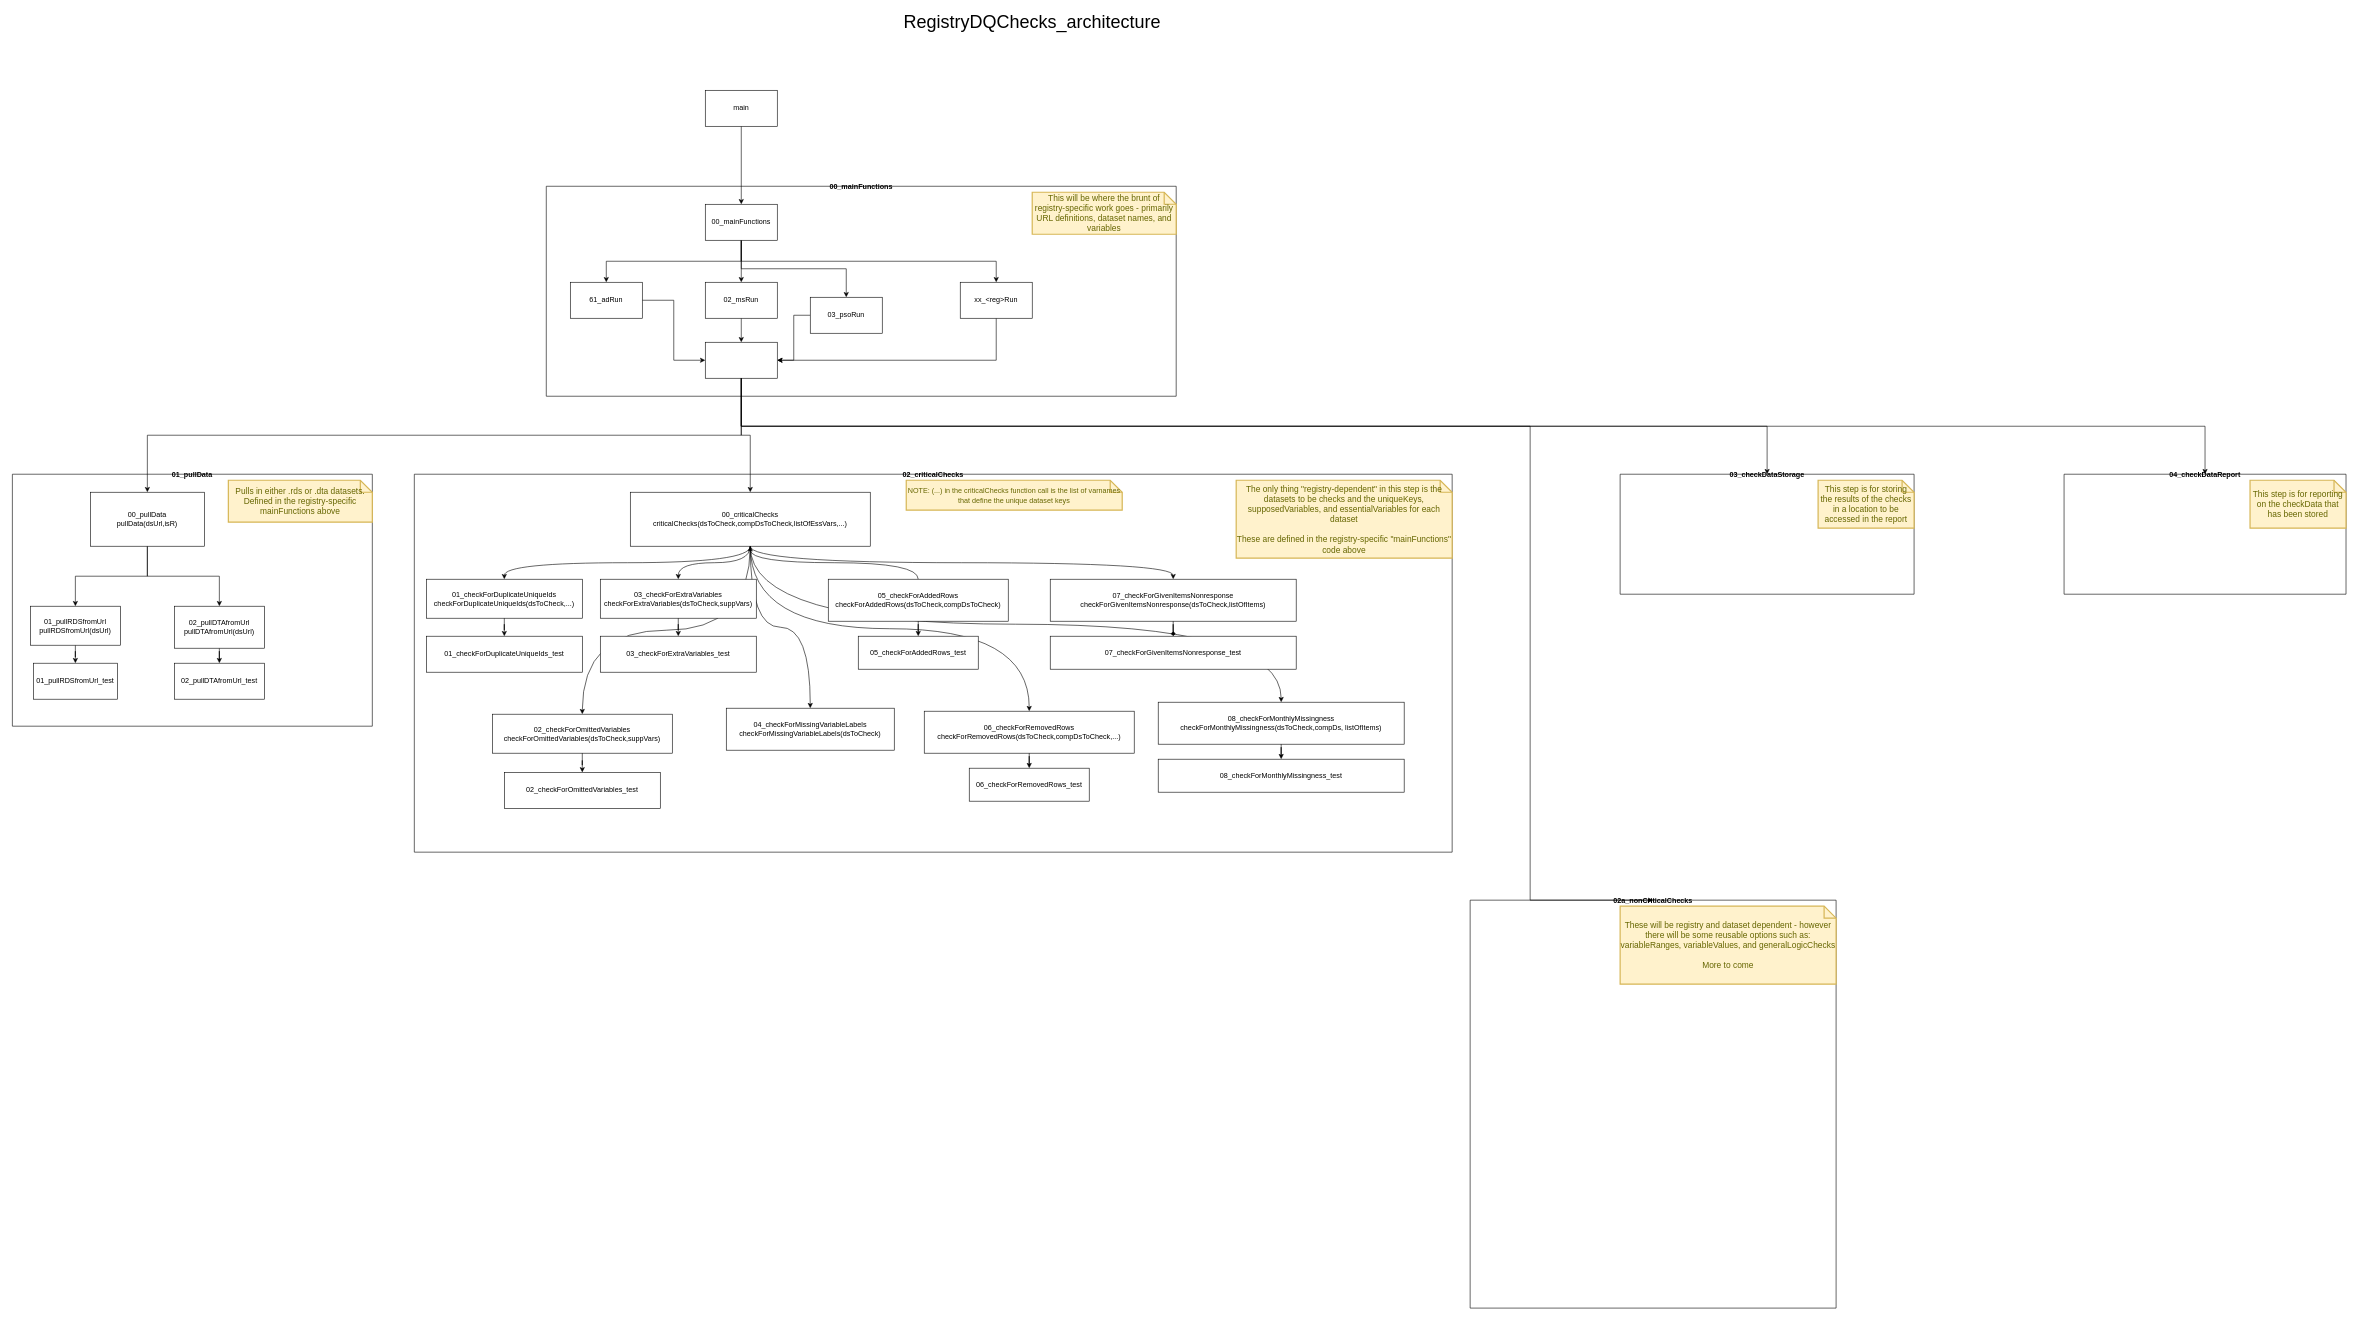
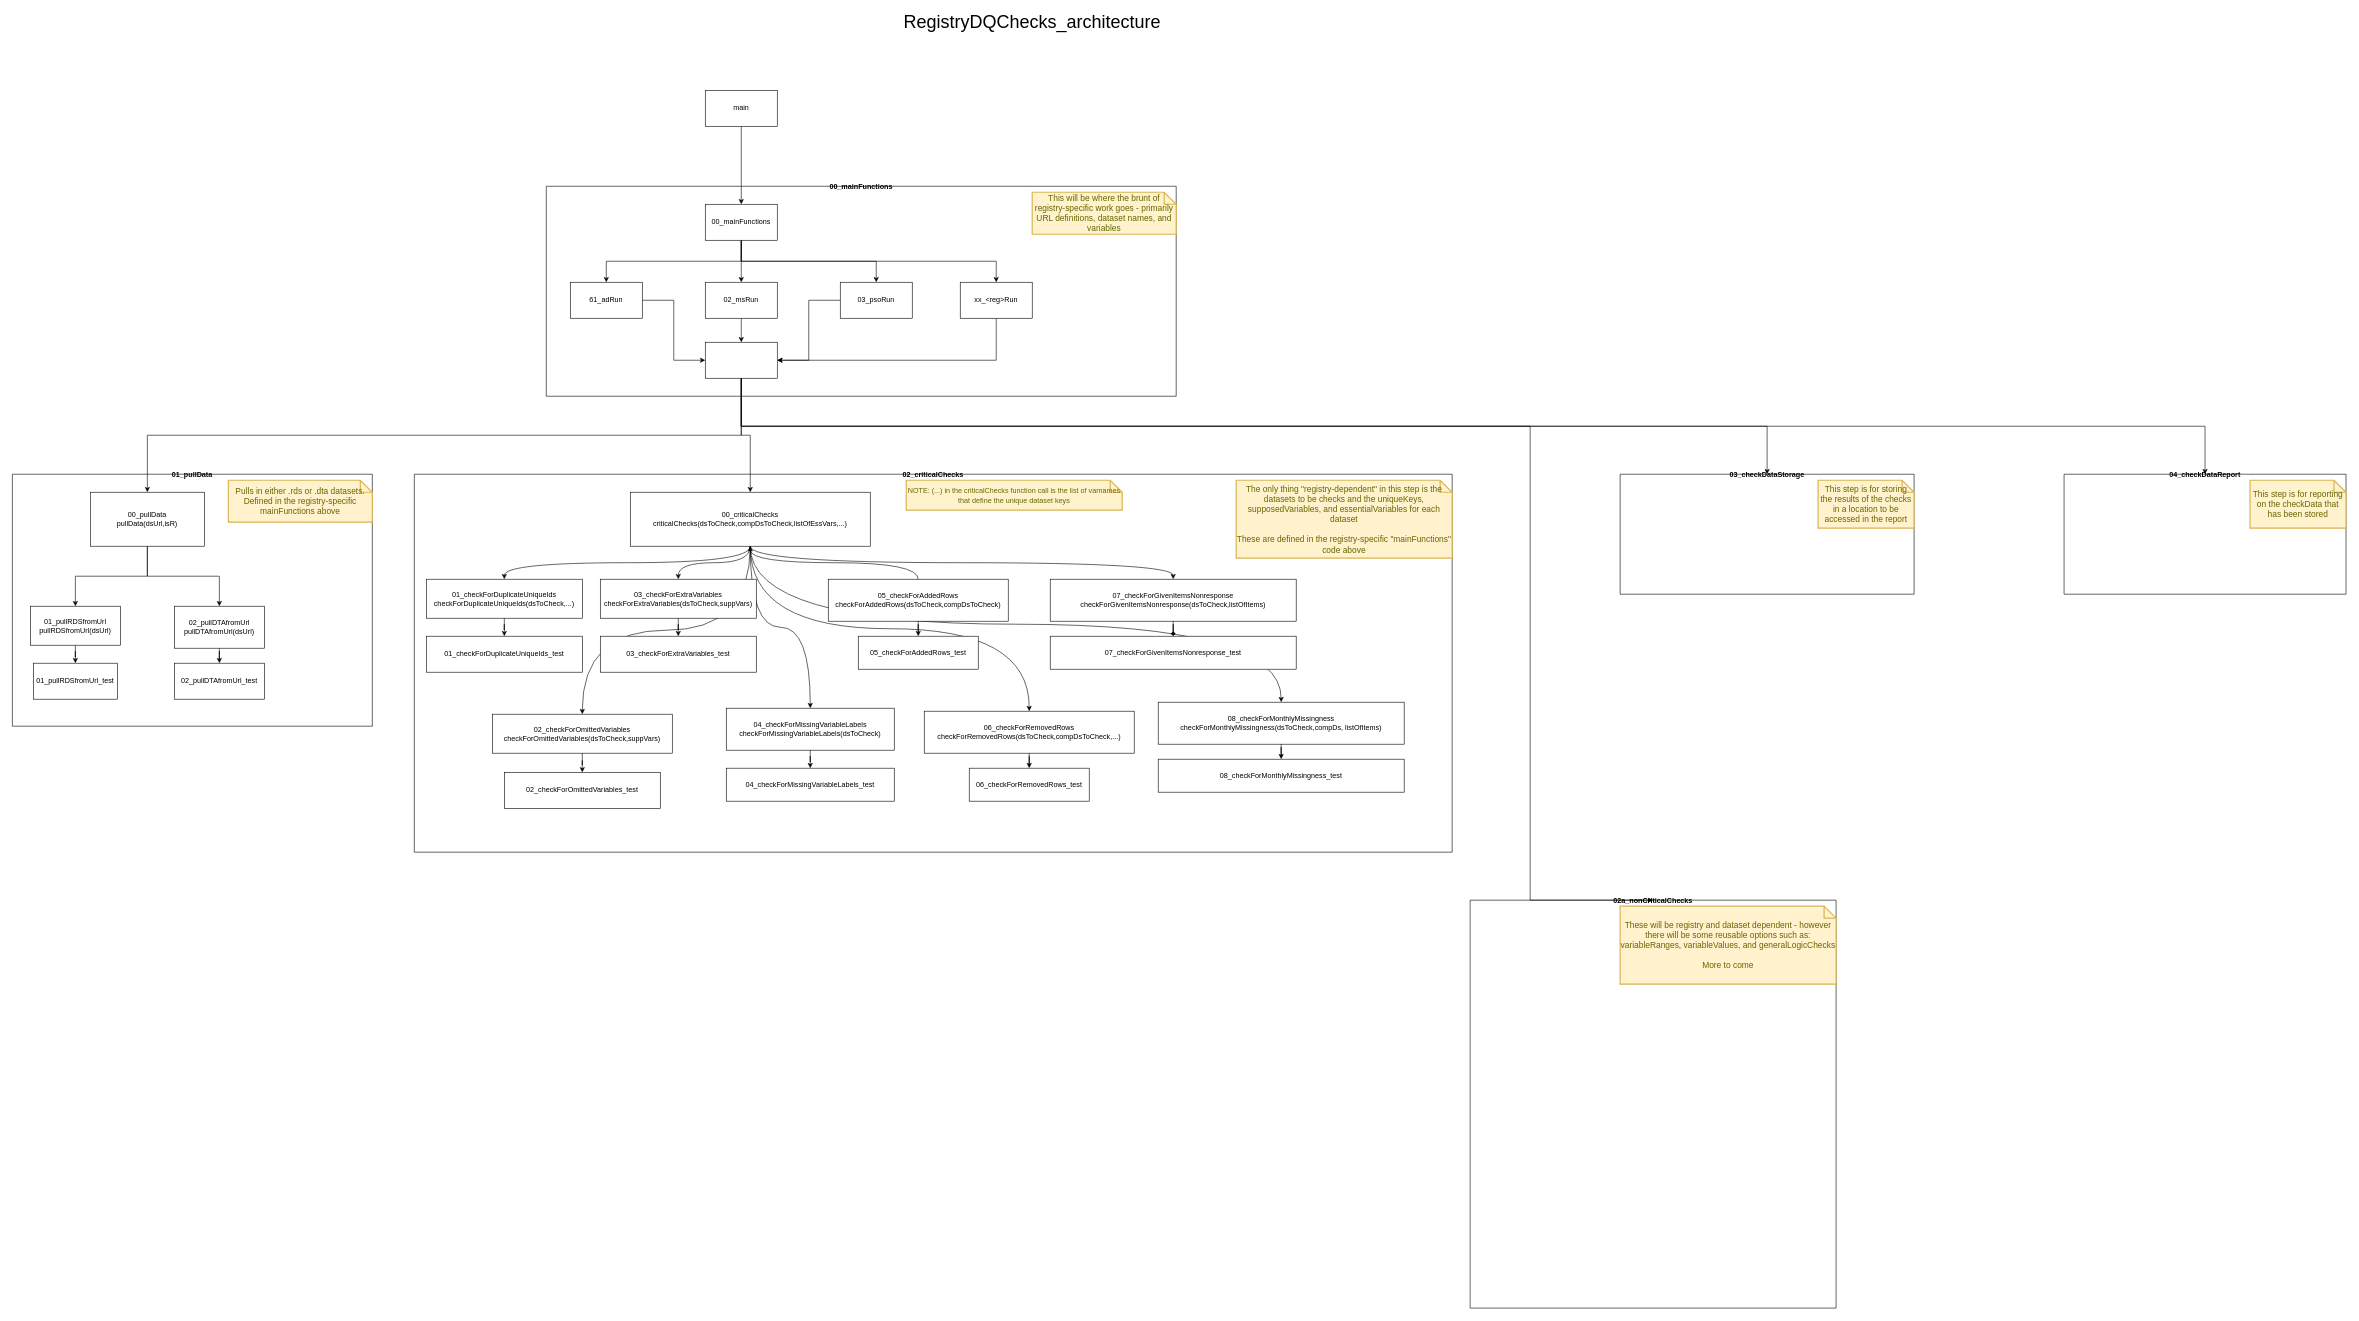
node "03_psoRun": moved (846, 315) -> (876, 300)
edge "04_checkForMissingVariableLabels checkForMissingVariableLabels(dsToCheck)" -> "04_checkForMissingVariableLabels_test": added
node "04_checkForMissingVariableLabels_test": added
